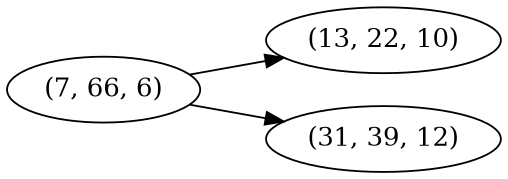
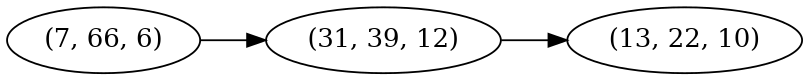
edge "(7, 66, 6)" -> "(13, 22, 10)": now "(31, 39, 12)" -> "(13, 22, 10)"
